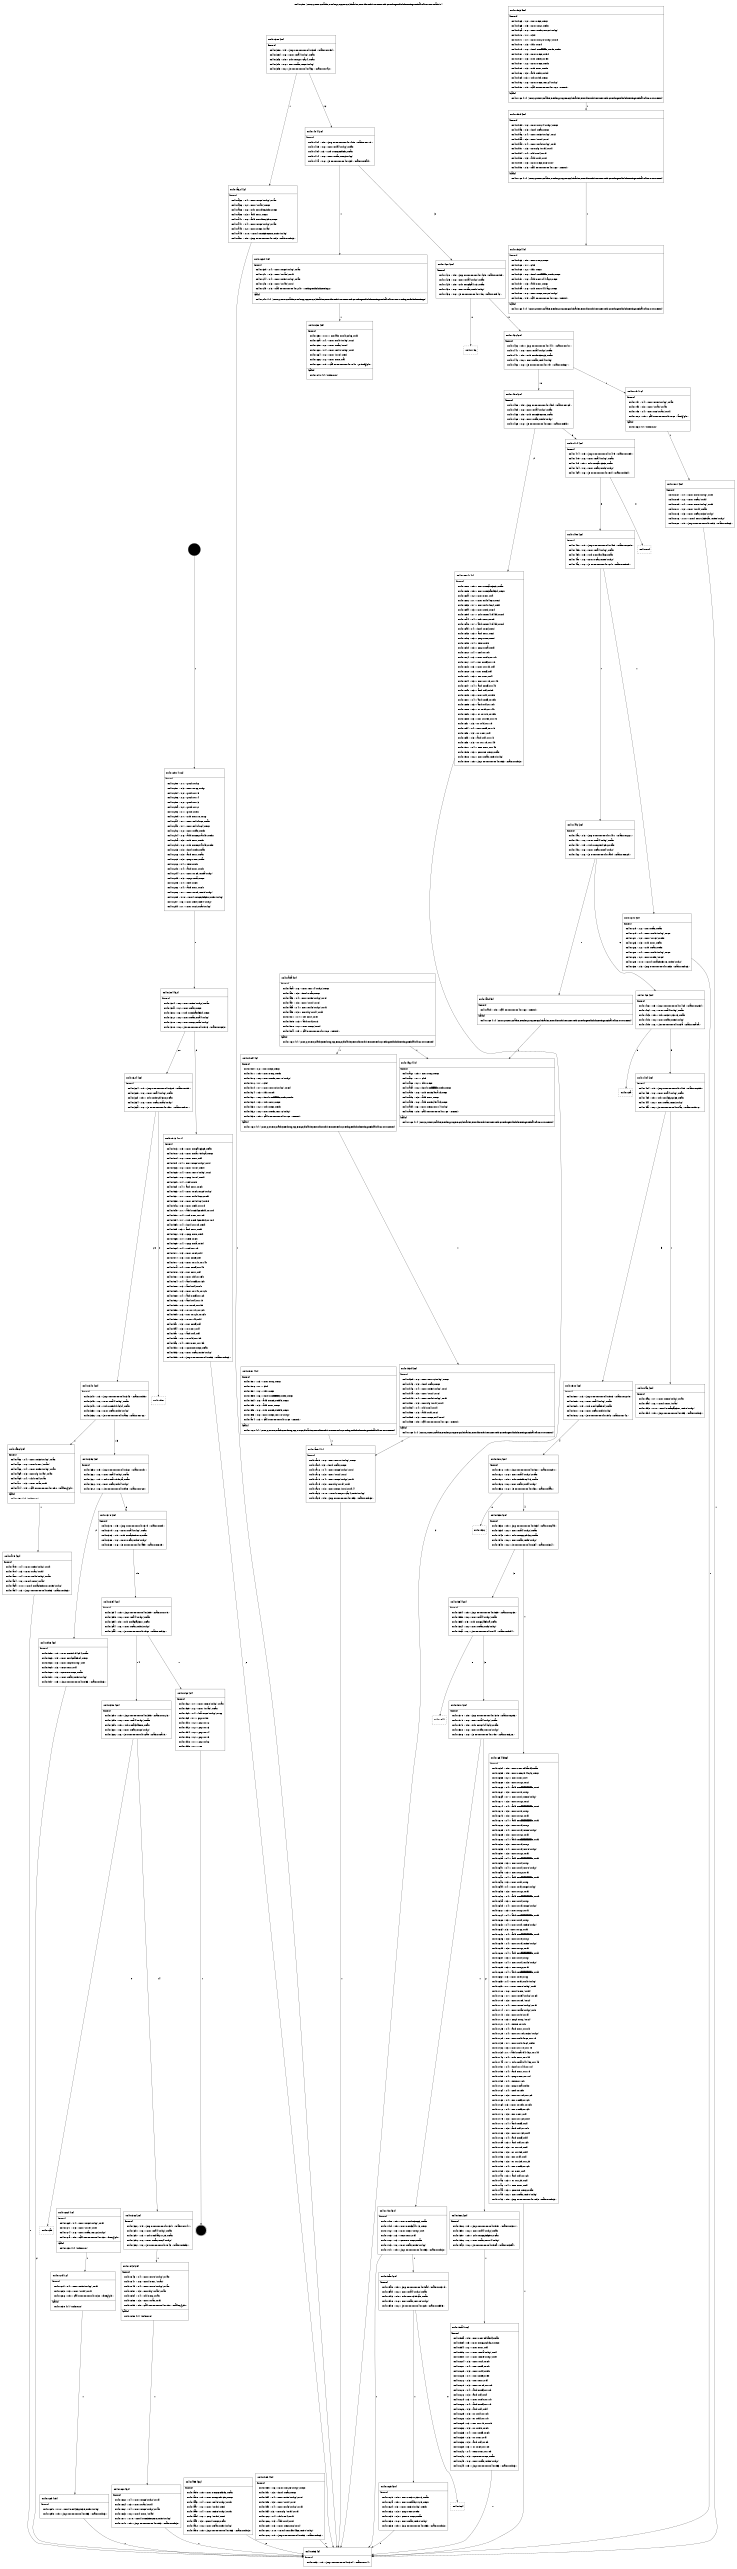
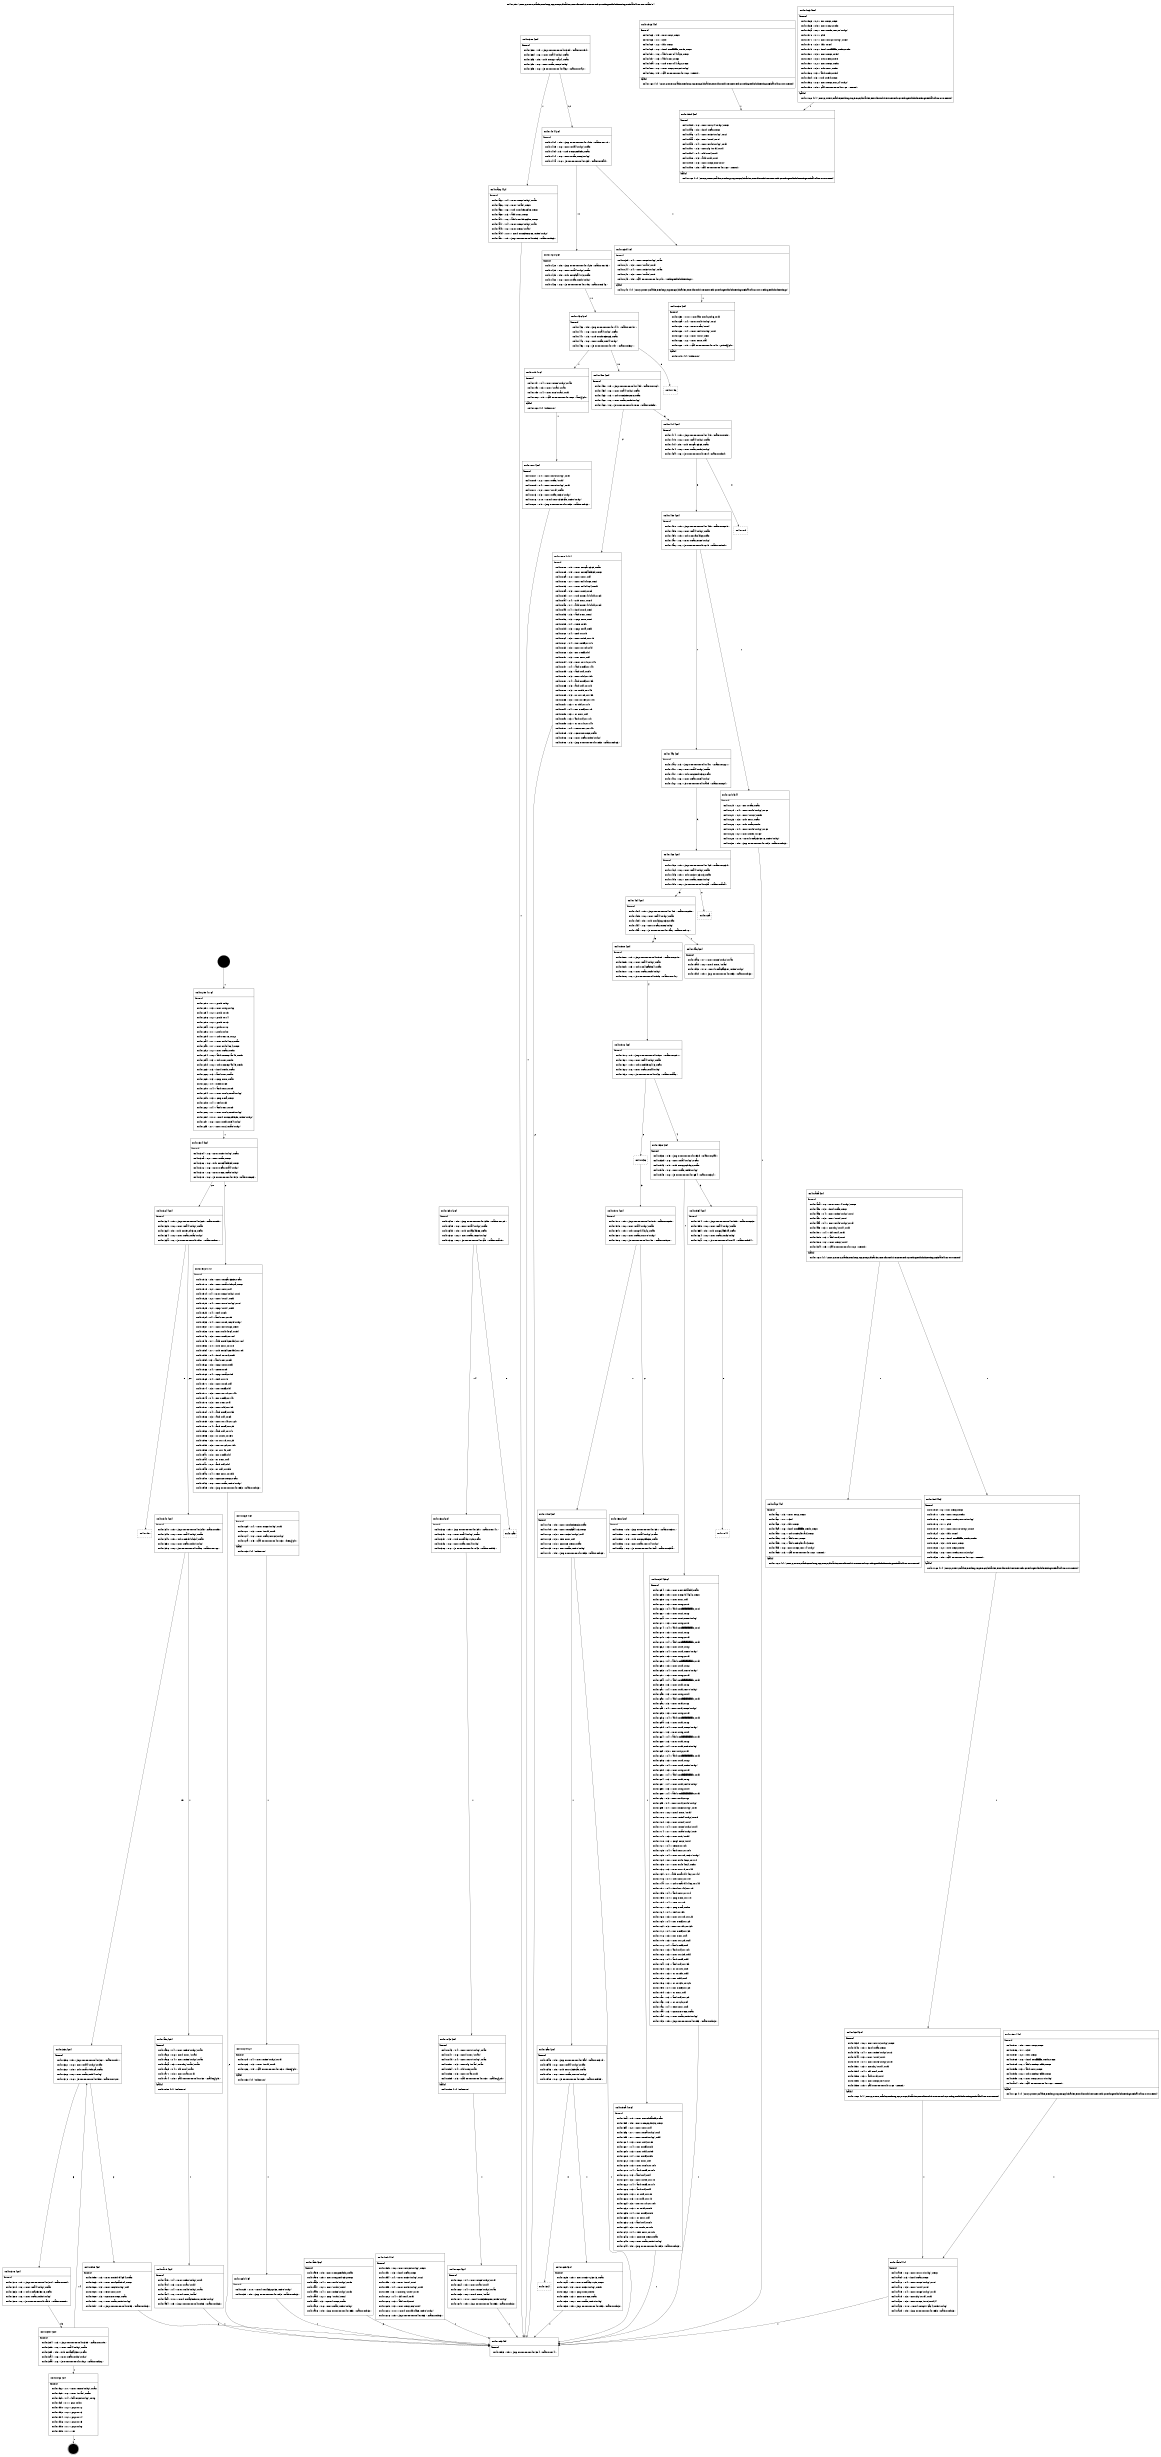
edge "0x401b9d [38]" -> "0x401bc3 [40]": reversed
edge "0x401404 [28]" -> "0x401420 [28]": label " 3" -> " 11"
edge "0x401420 [28]" -> "0x4017d6": now "0x40143c [28]" -> "0x4017d6"
node "0x401abd [5]": removed
edge "0x401394 [28]" -> "0x4013b0 [28]": now "0x401394 [28]" -> "0x40135c [28]"
edge "0x401554 [28]" -> "0x401570 [28]": now "0x401d3c" -> "0x401570 [28]"
